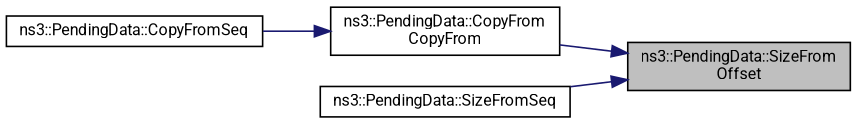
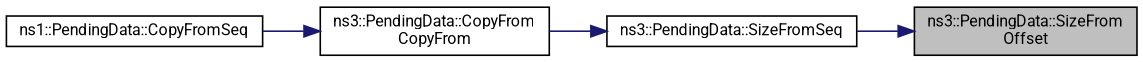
node "ns3::PendingData::CopyFromSeq": label "ns3::PendingData::CopyFromSeq" -> "ns1::PendingData::CopyFromSeq"
edge "ns3::PendingData::CopyFrom CopyFrom" -> "ns3::PendingData::SizeFrom Offset": now "ns3::PendingData::CopyFrom CopyFrom" -> "ns3::PendingData::SizeFromSeq"
